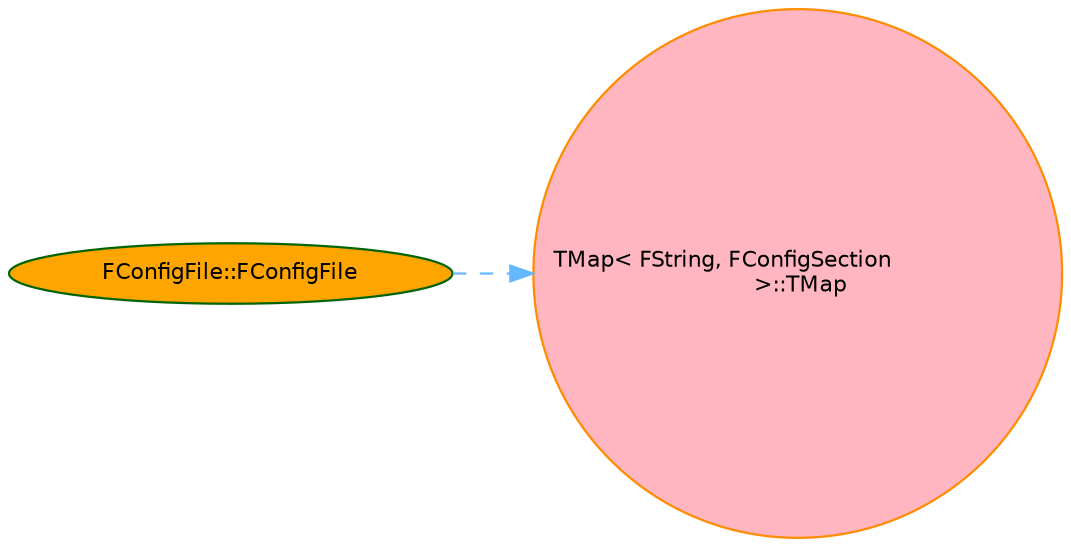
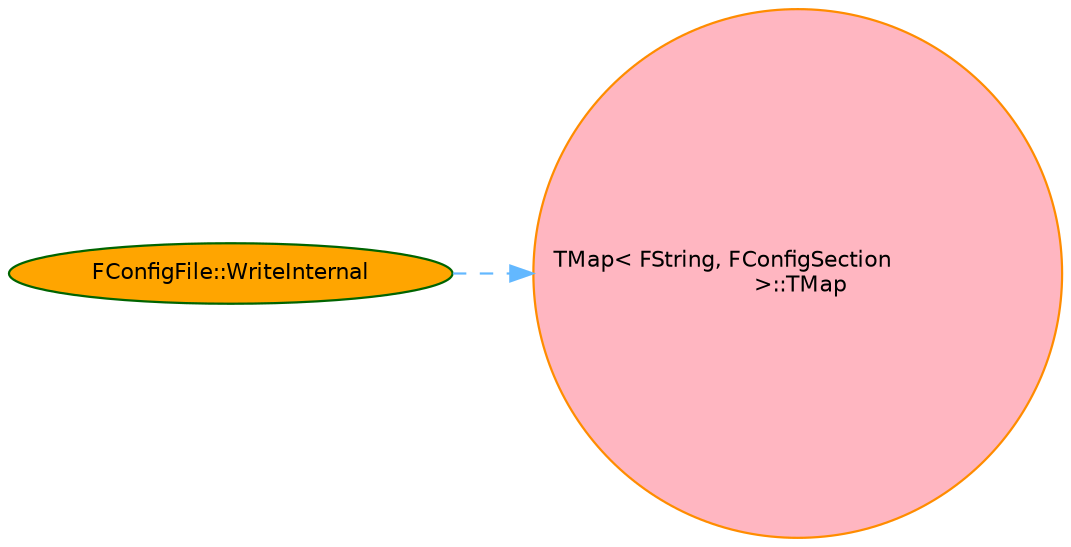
node "FConfigFile::FConfigFile": label "FConfigFile::FConfigFile" -> "FConfigFile::WriteInternal"
